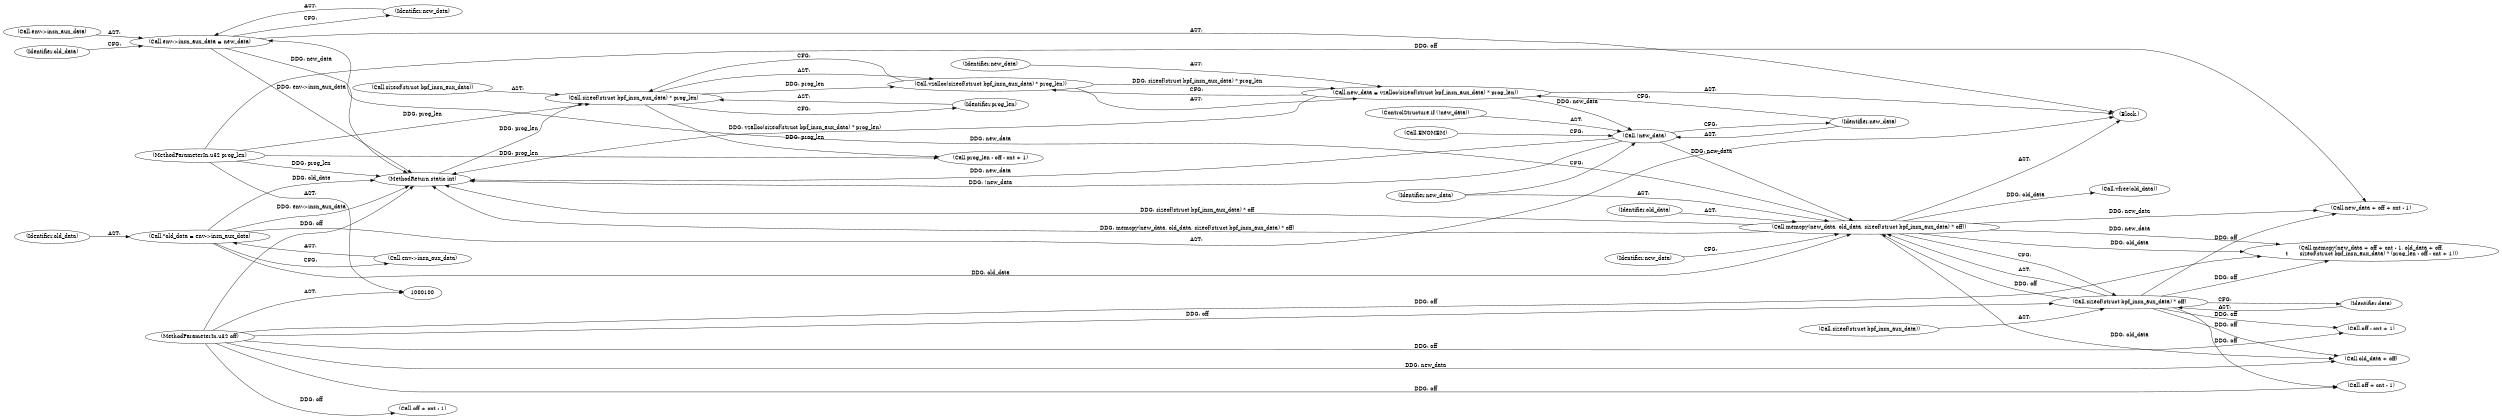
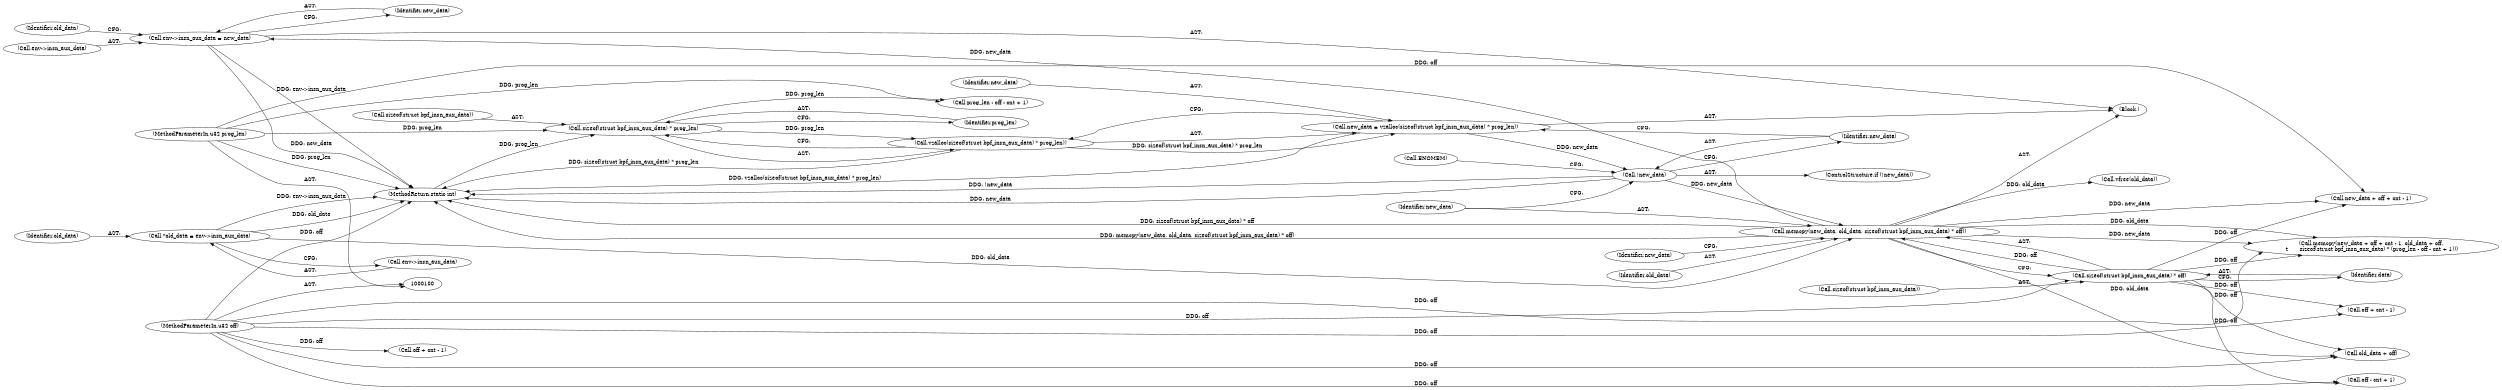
edge "(ControlStructure,if (!new_data))" -> "(Call,!new_data)": reversed
edge "(Call,vzalloc(sizeof(struct bpf_insn_aux_data) * prog_len))" -> "(MethodReturn,static int)": added, label "DDG: sizeof(struct bpf_insn_aux_data) * prog_len"
edge "(Call,*old_data = env->insn_aux_data)" -> "(Block,)": removed, label "AST:"
edge "(MethodParameterIn,u32 off)" -> "(Call,old_data + off)": label "DDG: new_data" -> "DDG: off"
